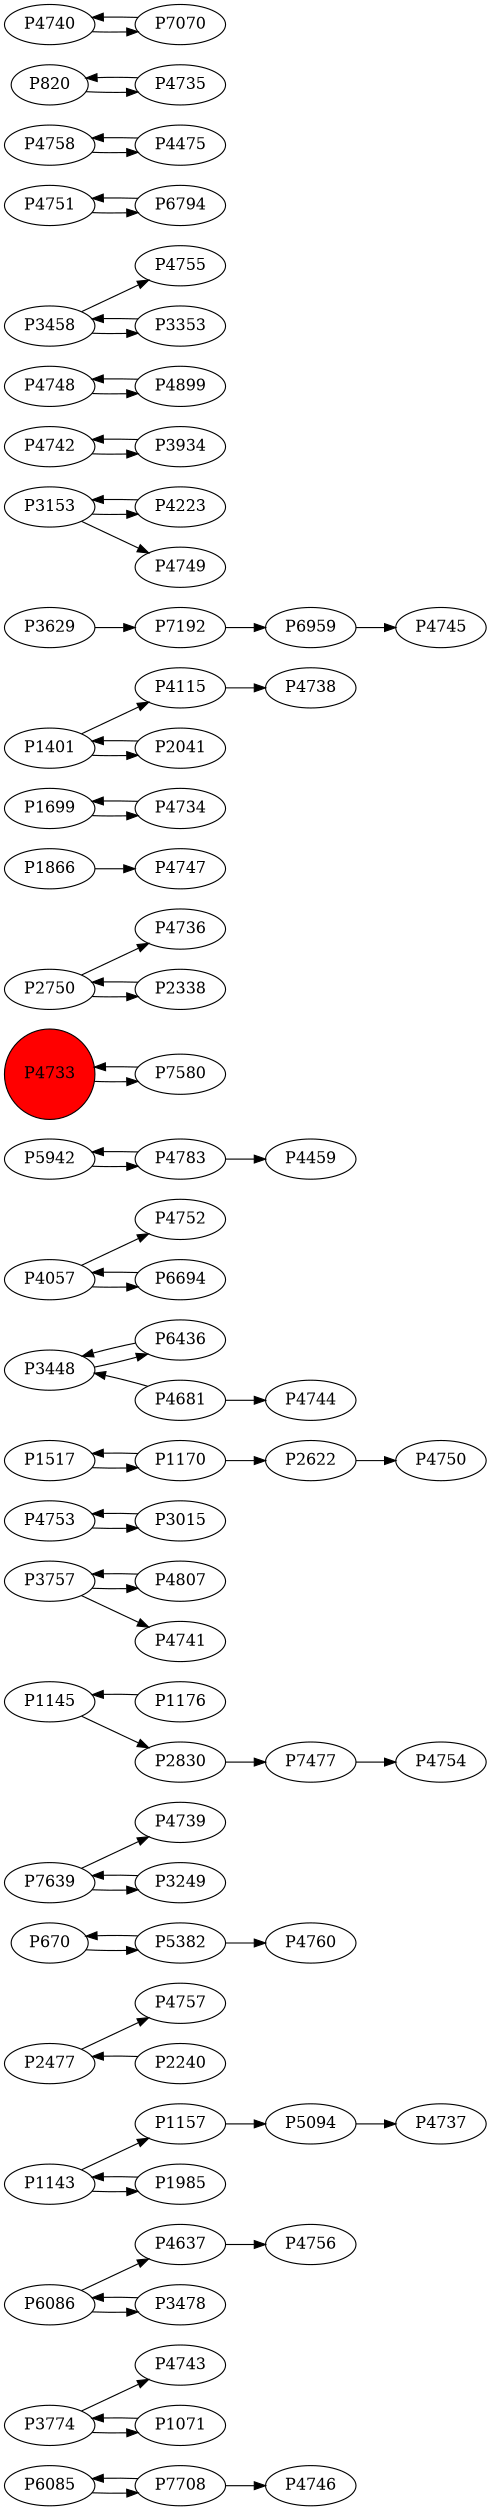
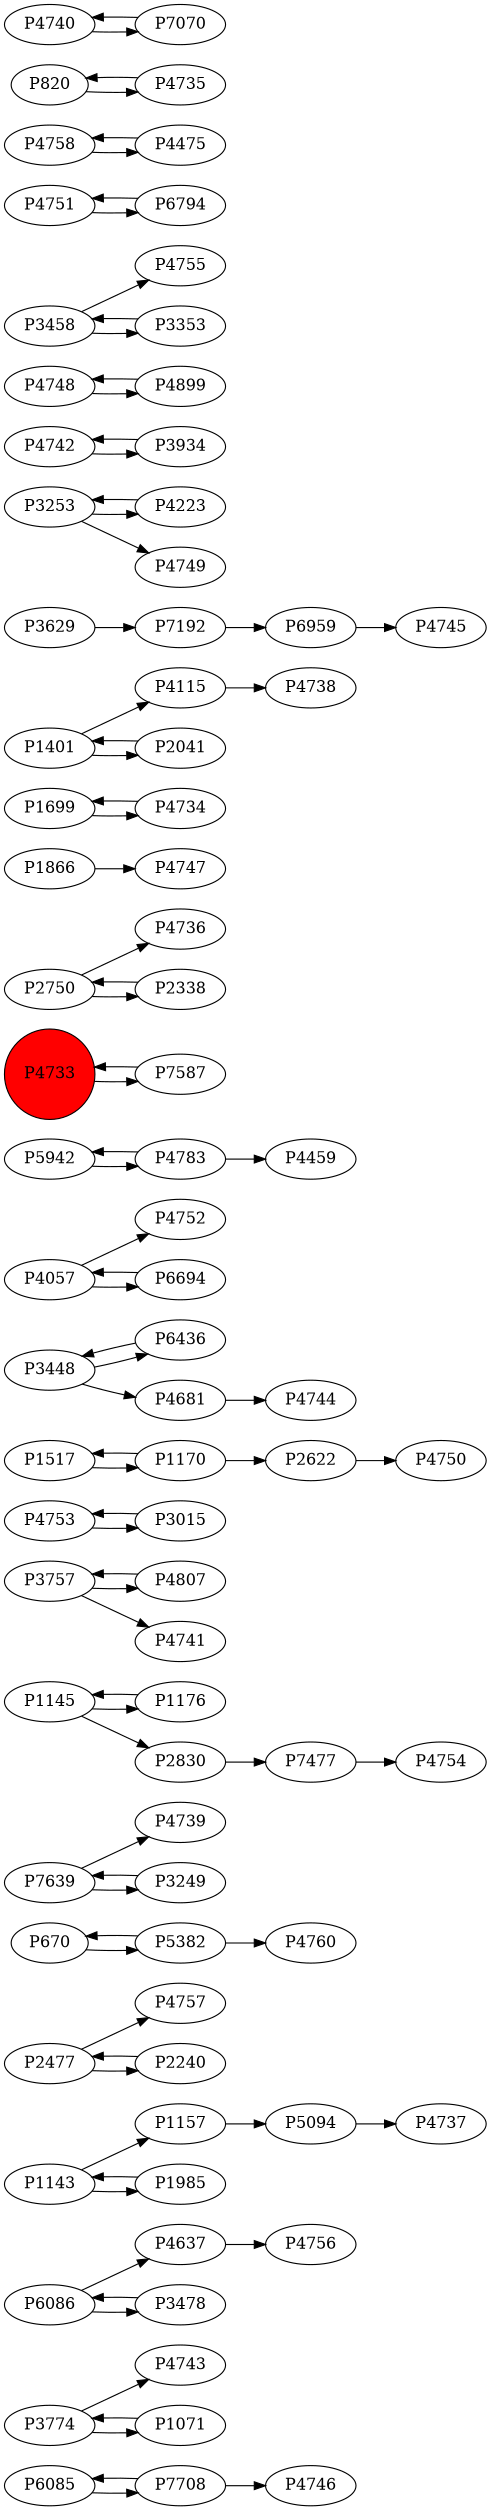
node "P3153": label "P3153" -> "P3253"
node "P7580": label "P7580" -> "P7587"
edge "P4681" -> "P3448": reversed
edge "P1145" -> "P1176": added
edge "P2477" -> "P2240": added
